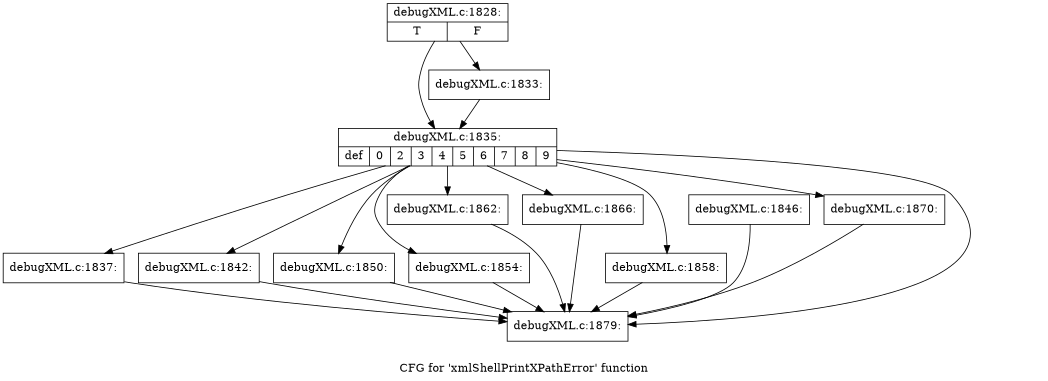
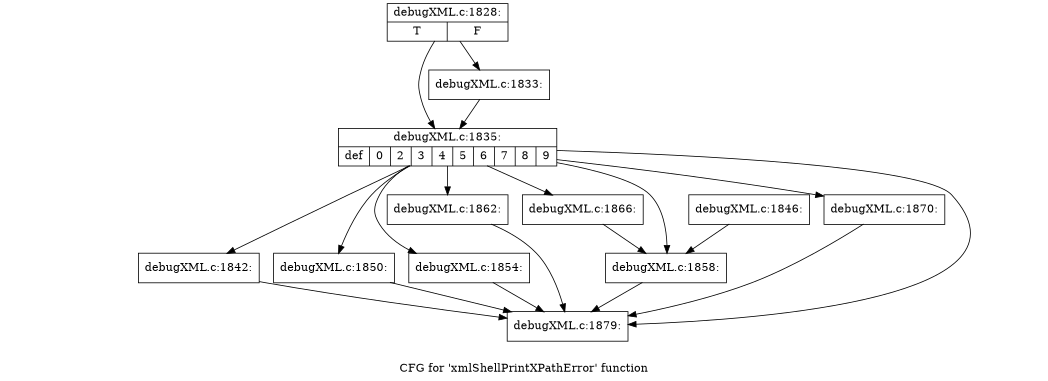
edge "debugXML.c:1866:" -> "debugXML.c:1879:": now "debugXML.c:1866:" -> "debugXML.c:1858:"
node "debugXML.c:1837:": removed
edge "debugXML.c:1846:" -> "debugXML.c:1879:": now "debugXML.c:1846:" -> "debugXML.c:1858:"
